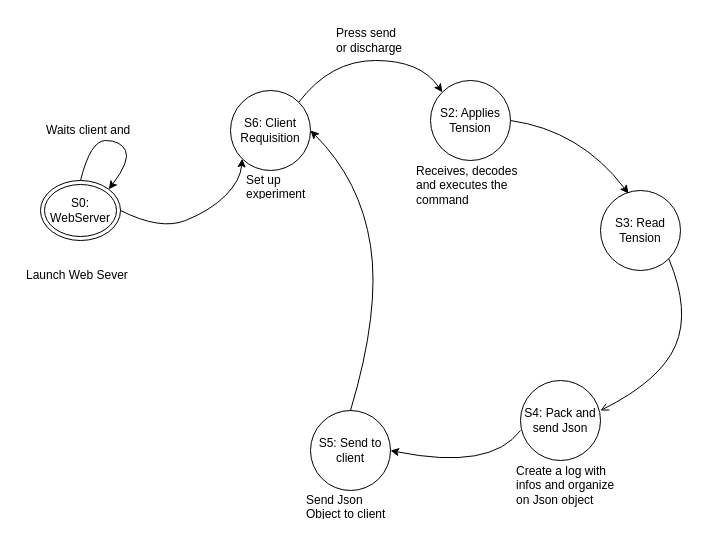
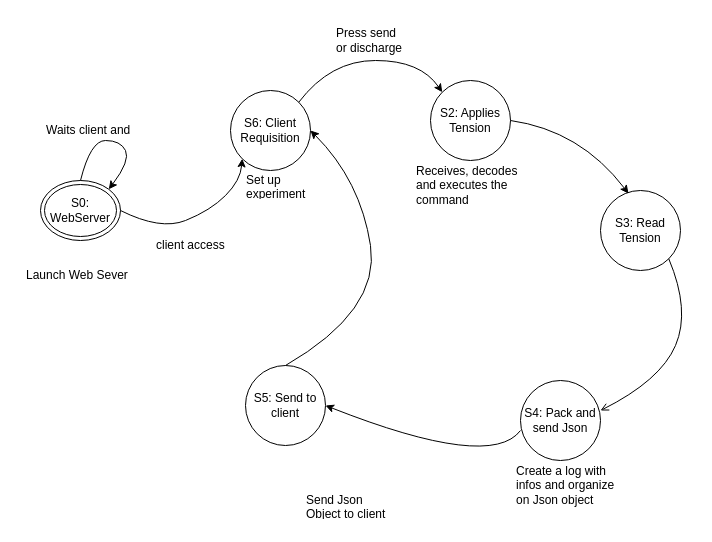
node "client access": added
node "S5: Send to client": moved (351, 451) -> (286, 406)
